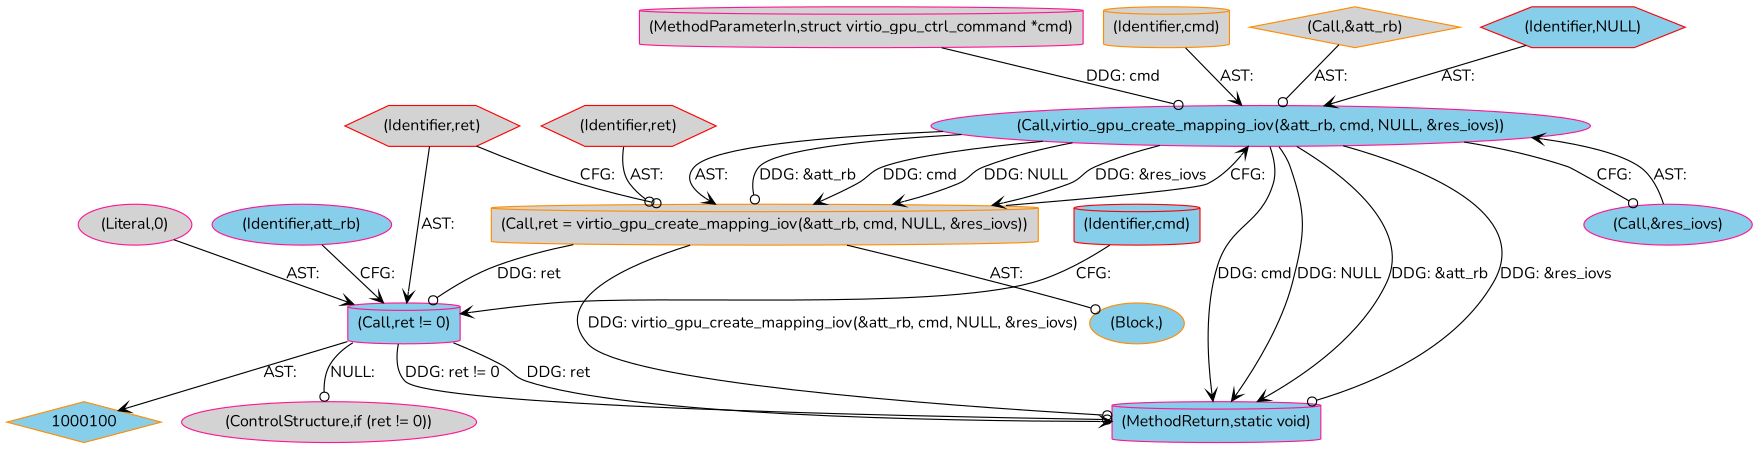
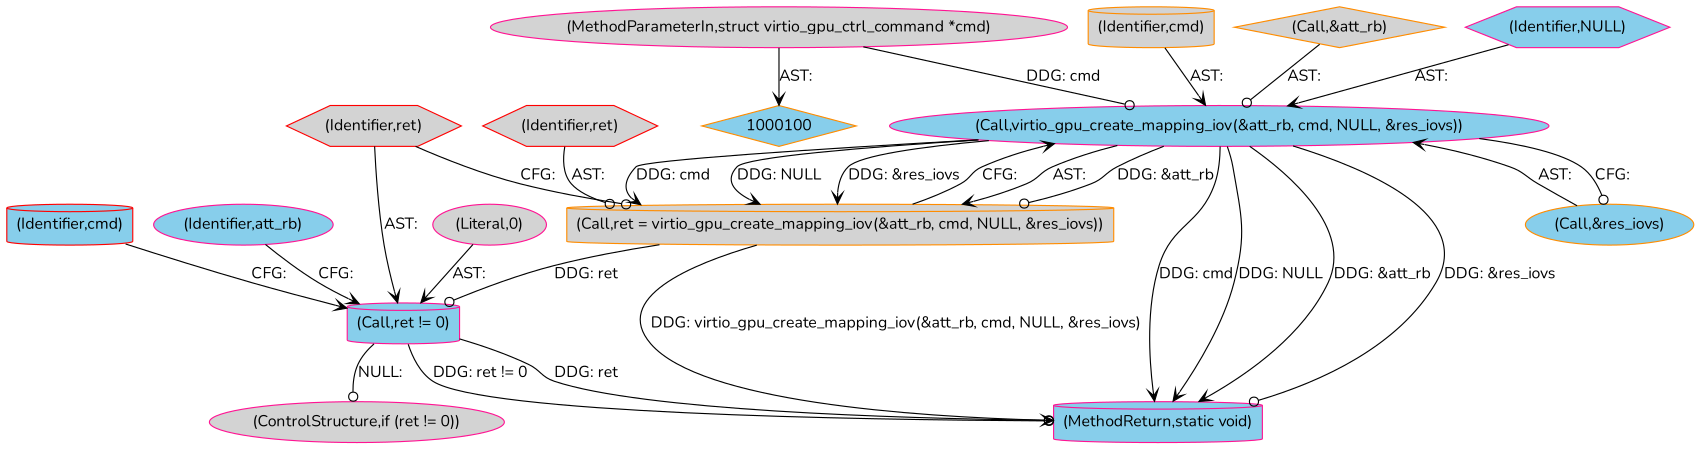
node "(MethodParameterIn,struct virtio_gpu_ctrl_command *cmd)": shape cylinder -> ellipse
node "(Identifier,NULL)": color red -> deeppink
node "(Call,&res_iovs)": color deeppink -> darkorange
node "(Block,)": removed
edge "(Call,ret != 0)" -> "1000100": now "(MethodParameterIn,struct virtio_gpu_ctrl_command *cmd)" -> "1000100"
